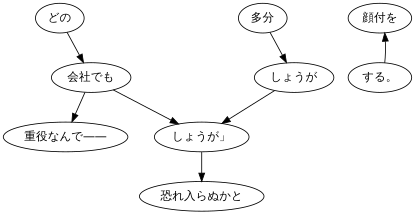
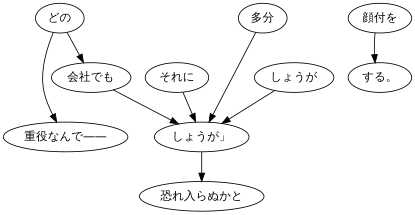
edge "多分" -> "しょうが": now "多分" -> "しょうが」"
edge "する。" -> "顔付を": reversed
node "それに": added
edge "会社でも" -> "重役なんで——": now "どの" -> "重役なんで——"
